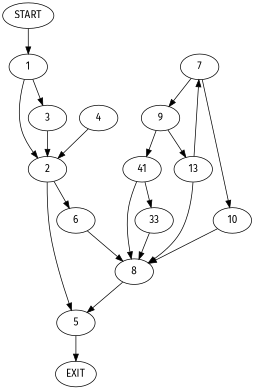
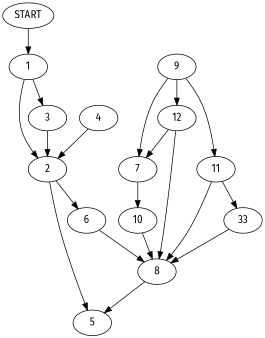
edge "7" -> "9": reversed
node "41": label "41" -> "11"
node "13": label "13" -> "12"
node "EXIT": removed
